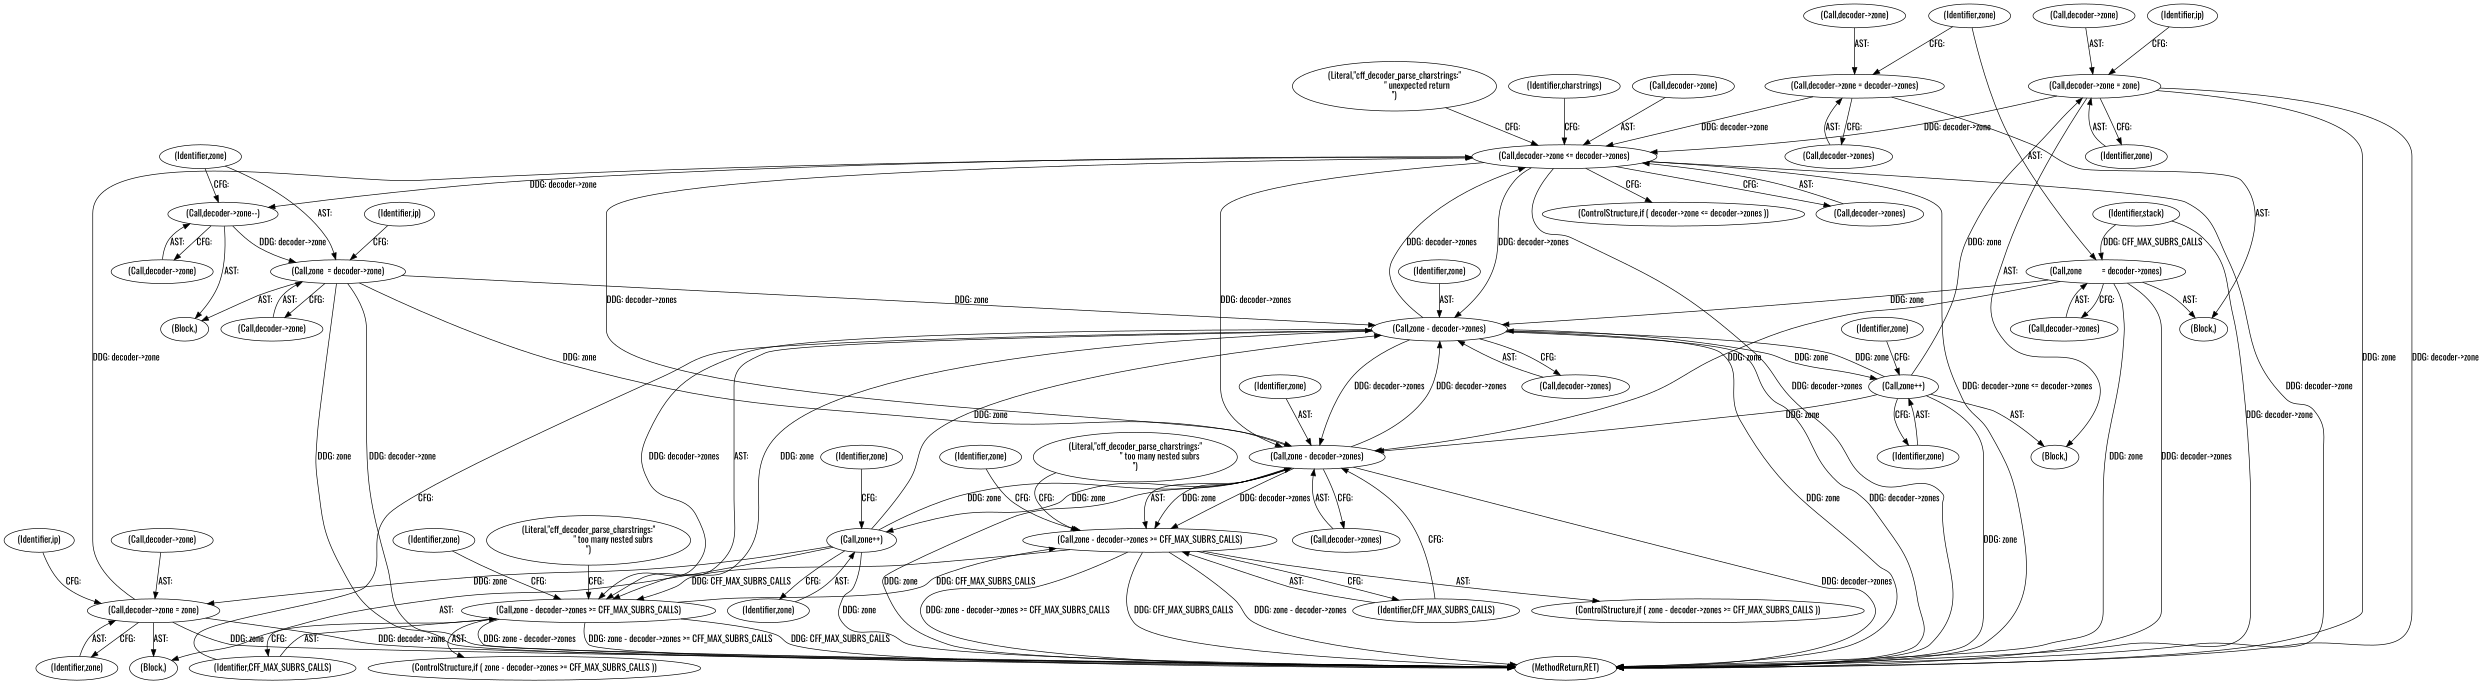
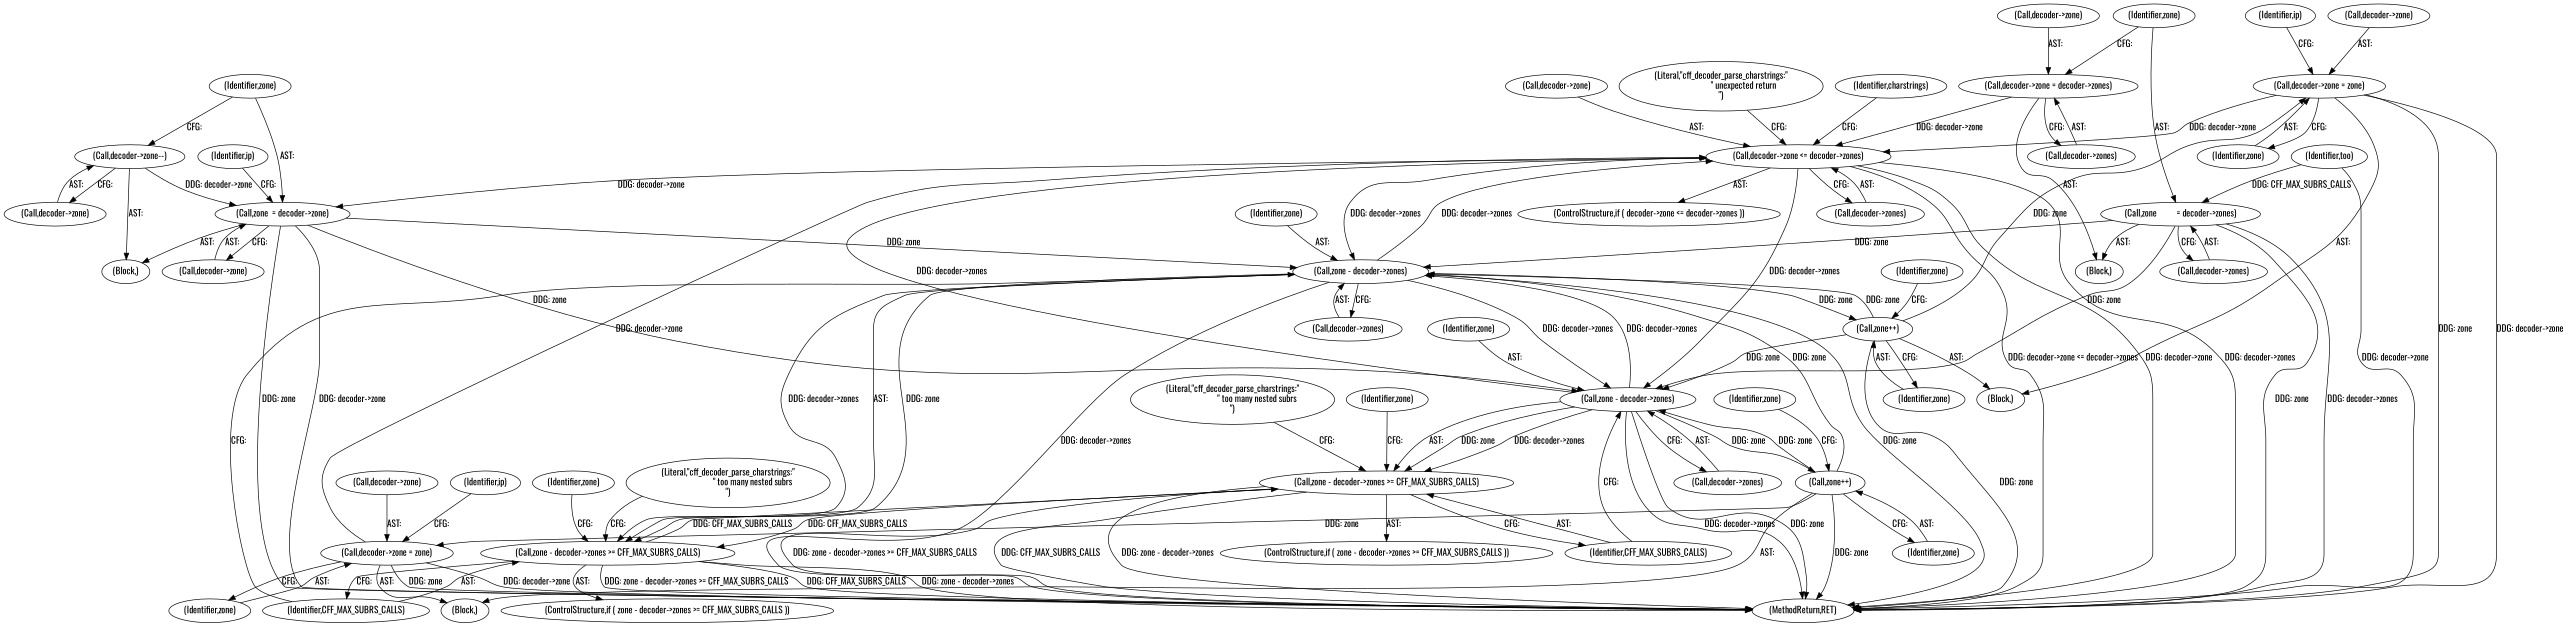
edge "(Call,decoder->zone <= decoder->zones)" -> "(Call,decoder->zone--)": now "(Call,decoder->zone <= decoder->zones)" -> "(Call,zone  = decoder->zone)"
edge "(Call,decoder->zone <= decoder->zones)" -> "(ControlStructure,if ( decoder->zone <= decoder->zones ))": label "CFG: " -> "AST: "
node "(Identifier,stack)": label "(Identifier,stack)" -> "(Identifier,too)"
